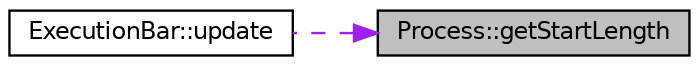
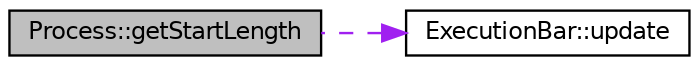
edge "ExecutionBar::update" -> "Process::getStartLength": reversed
